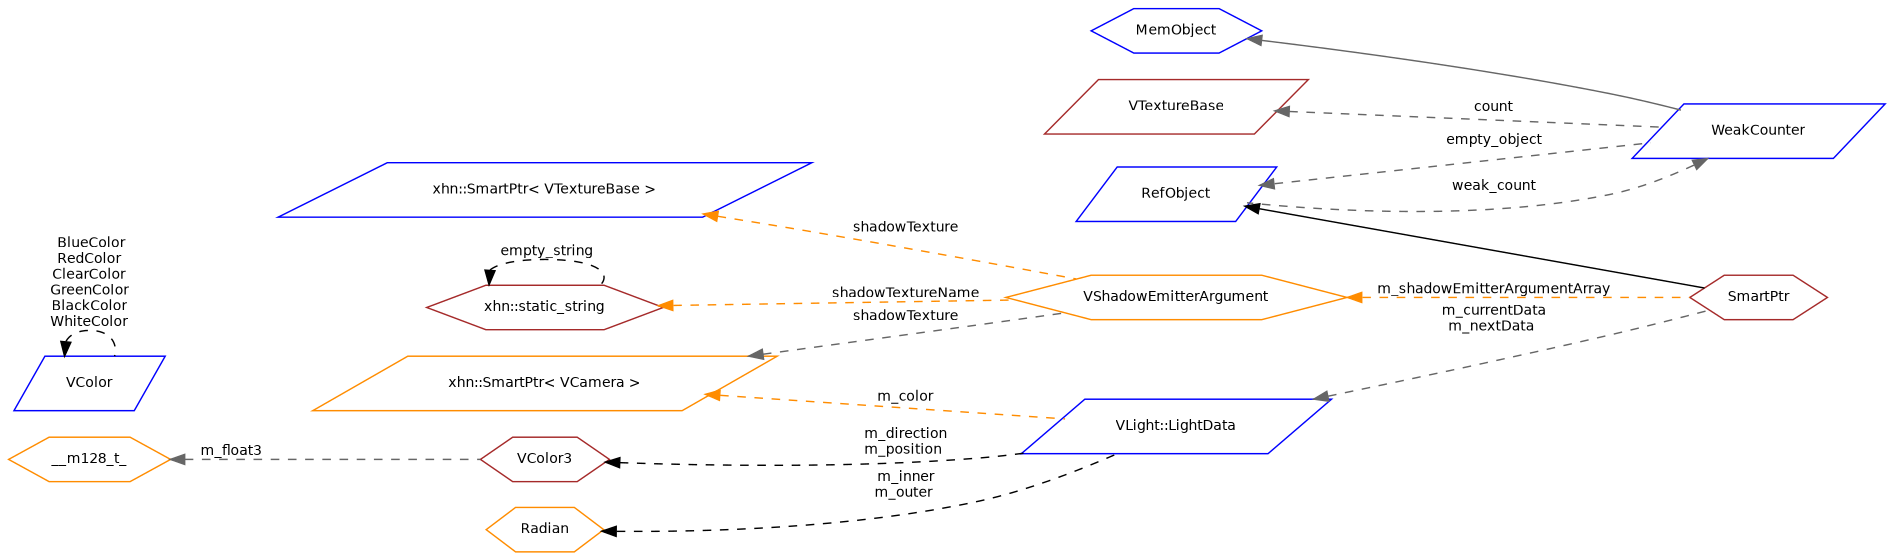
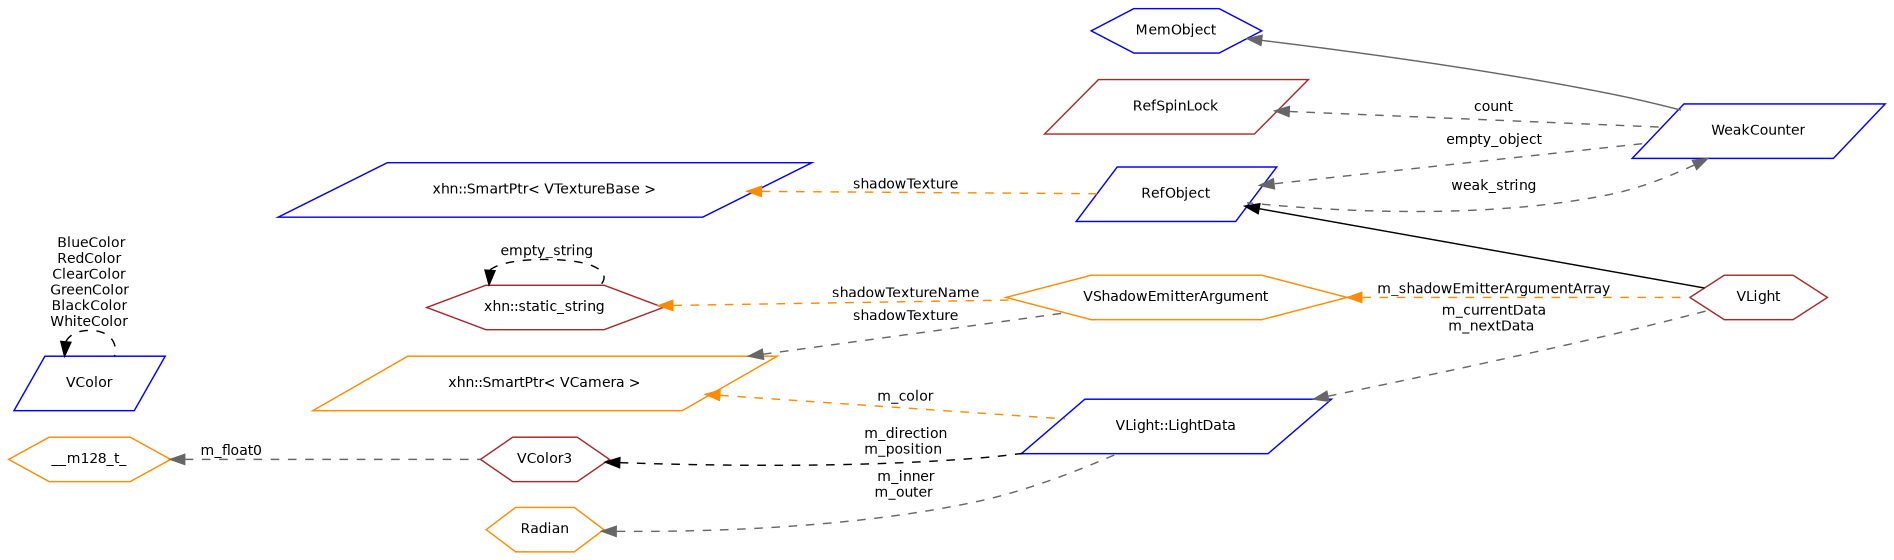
node "VTextureBase": label "VTextureBase" -> "RefSpinLock"
edge "RefObject" -> "WeakCounter": label " weak_count" -> " weak_string"
edge "VShadowEmitterArgument" -> "xhn::SmartPtr< VTextureBase >": now "RefObject" -> "xhn::SmartPtr< VTextureBase >"
node "SmartPtr": label "SmartPtr" -> "VLight"
edge "VColor3" -> "__m128_t_": label " m_float3" -> " m_float0"
edge "VLight::LightData" -> "Radian": color black -> gray40
